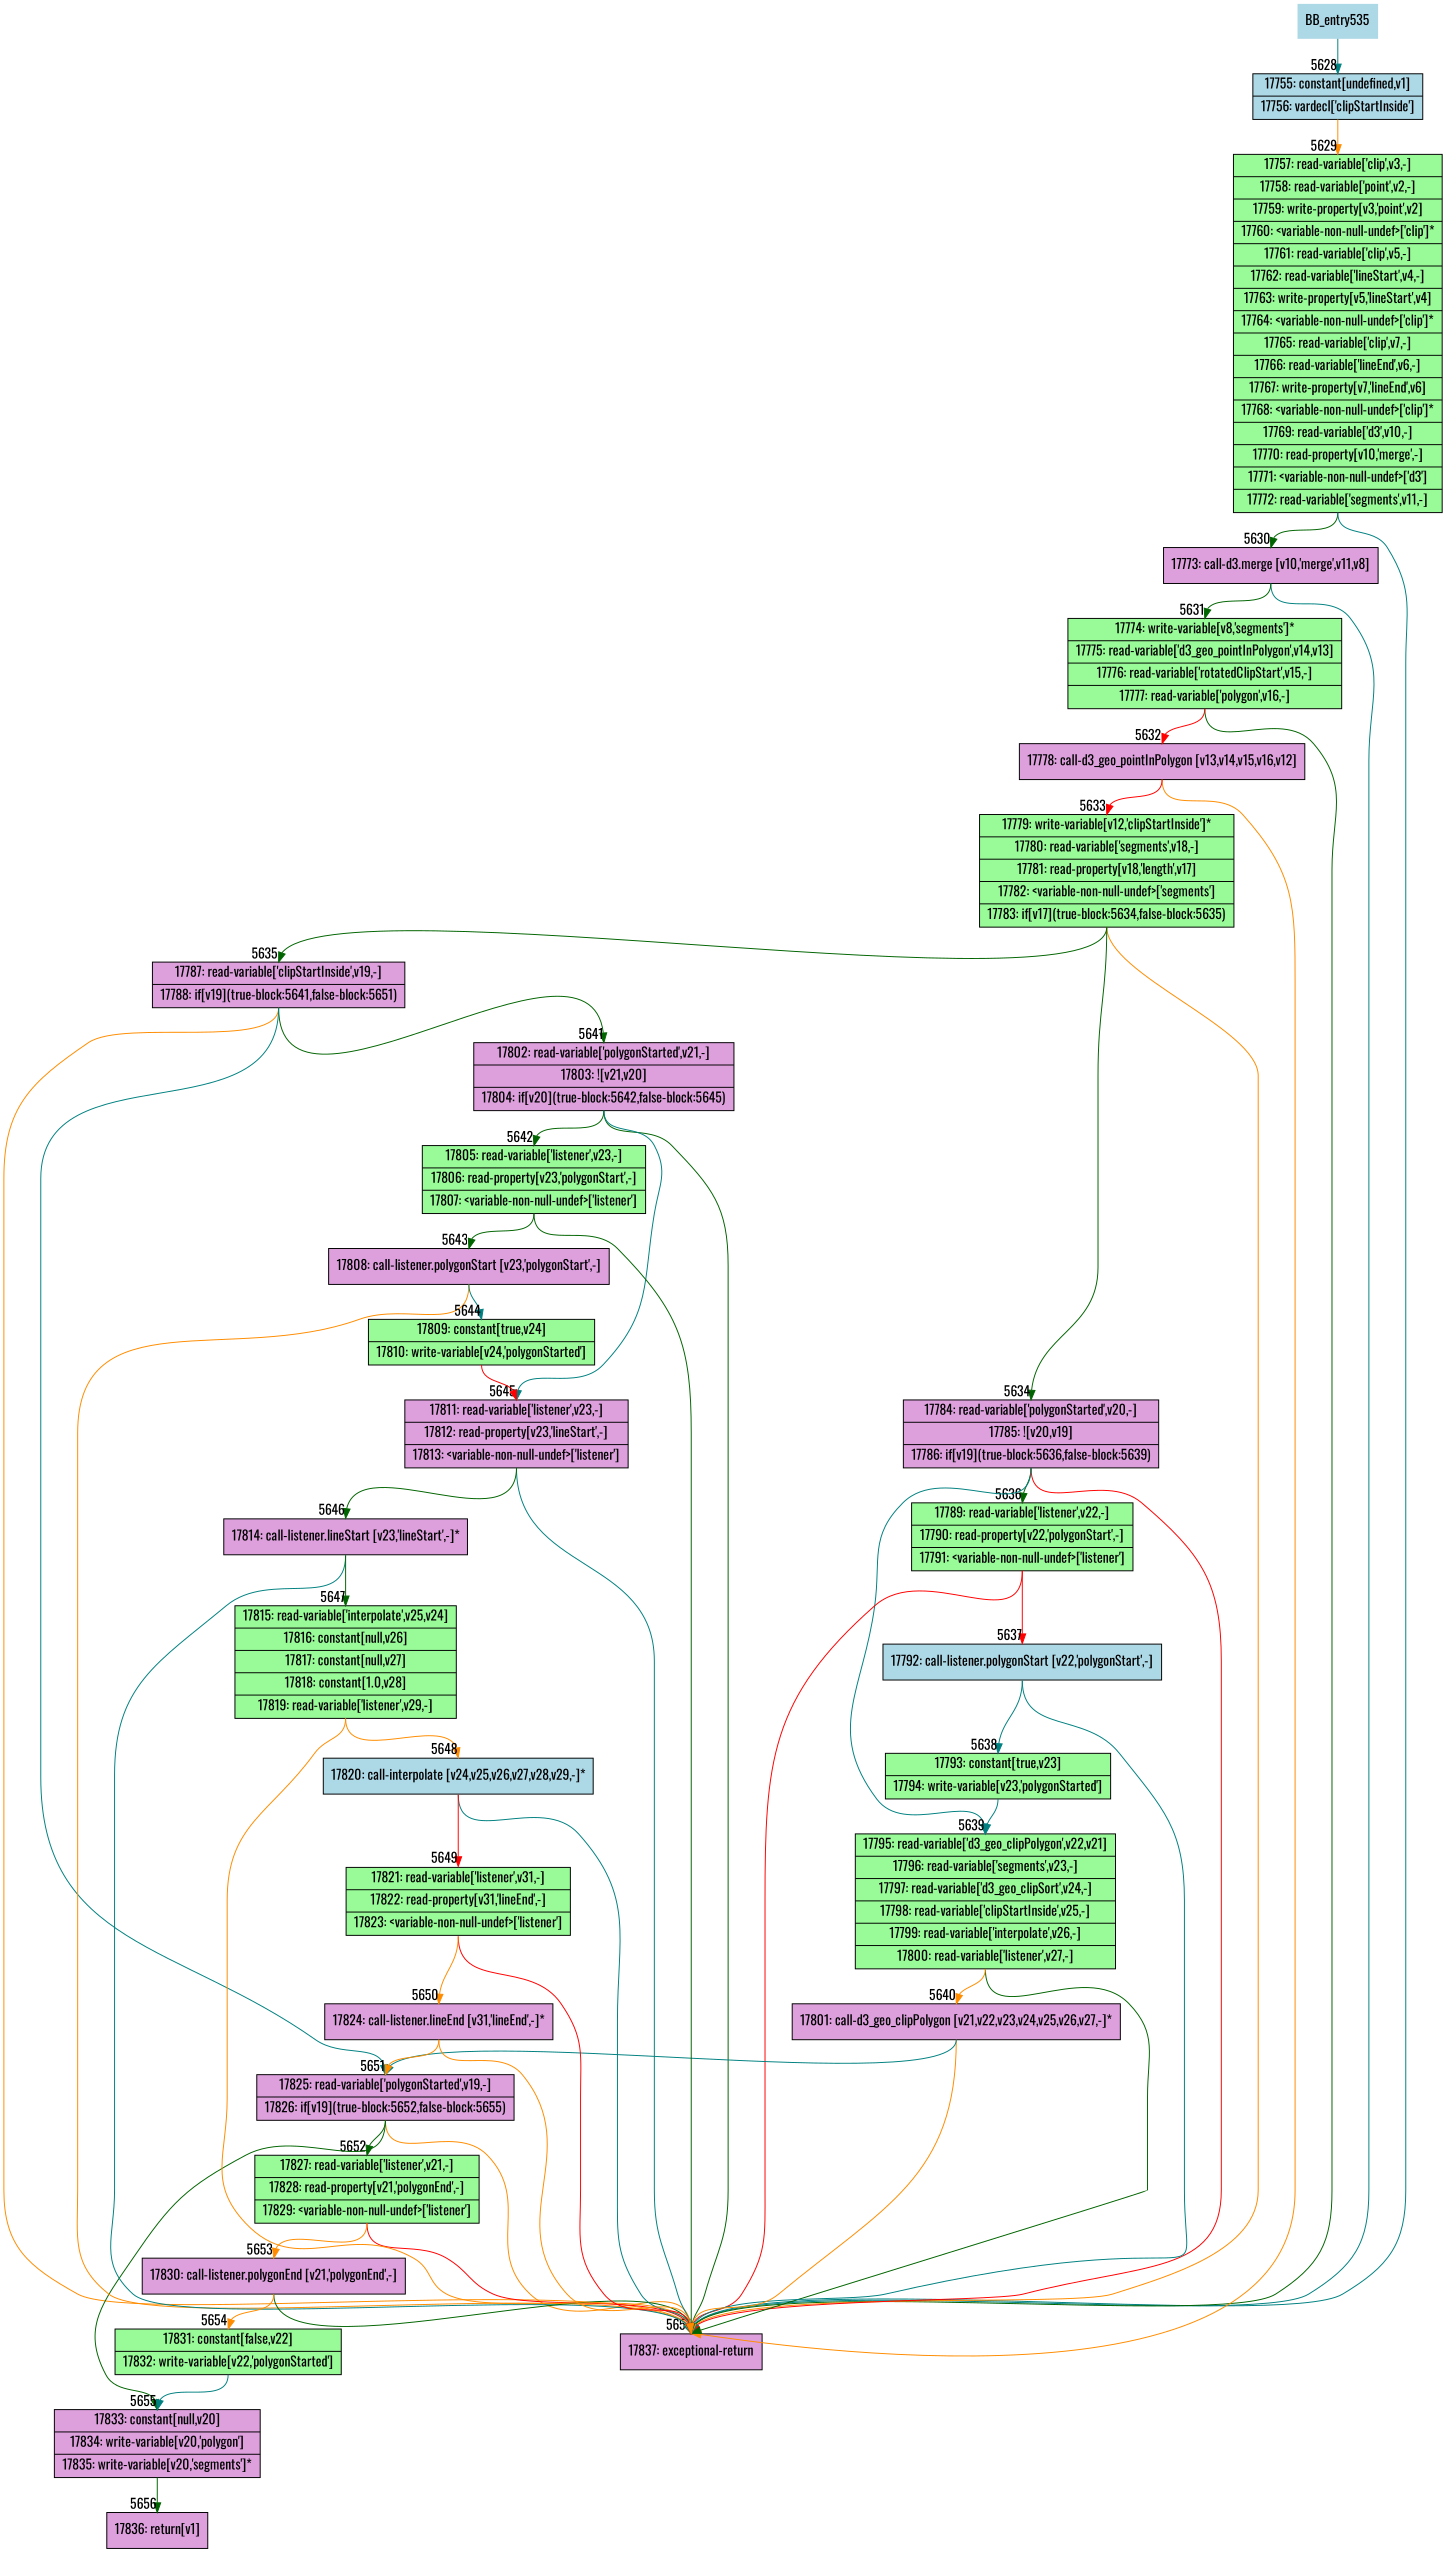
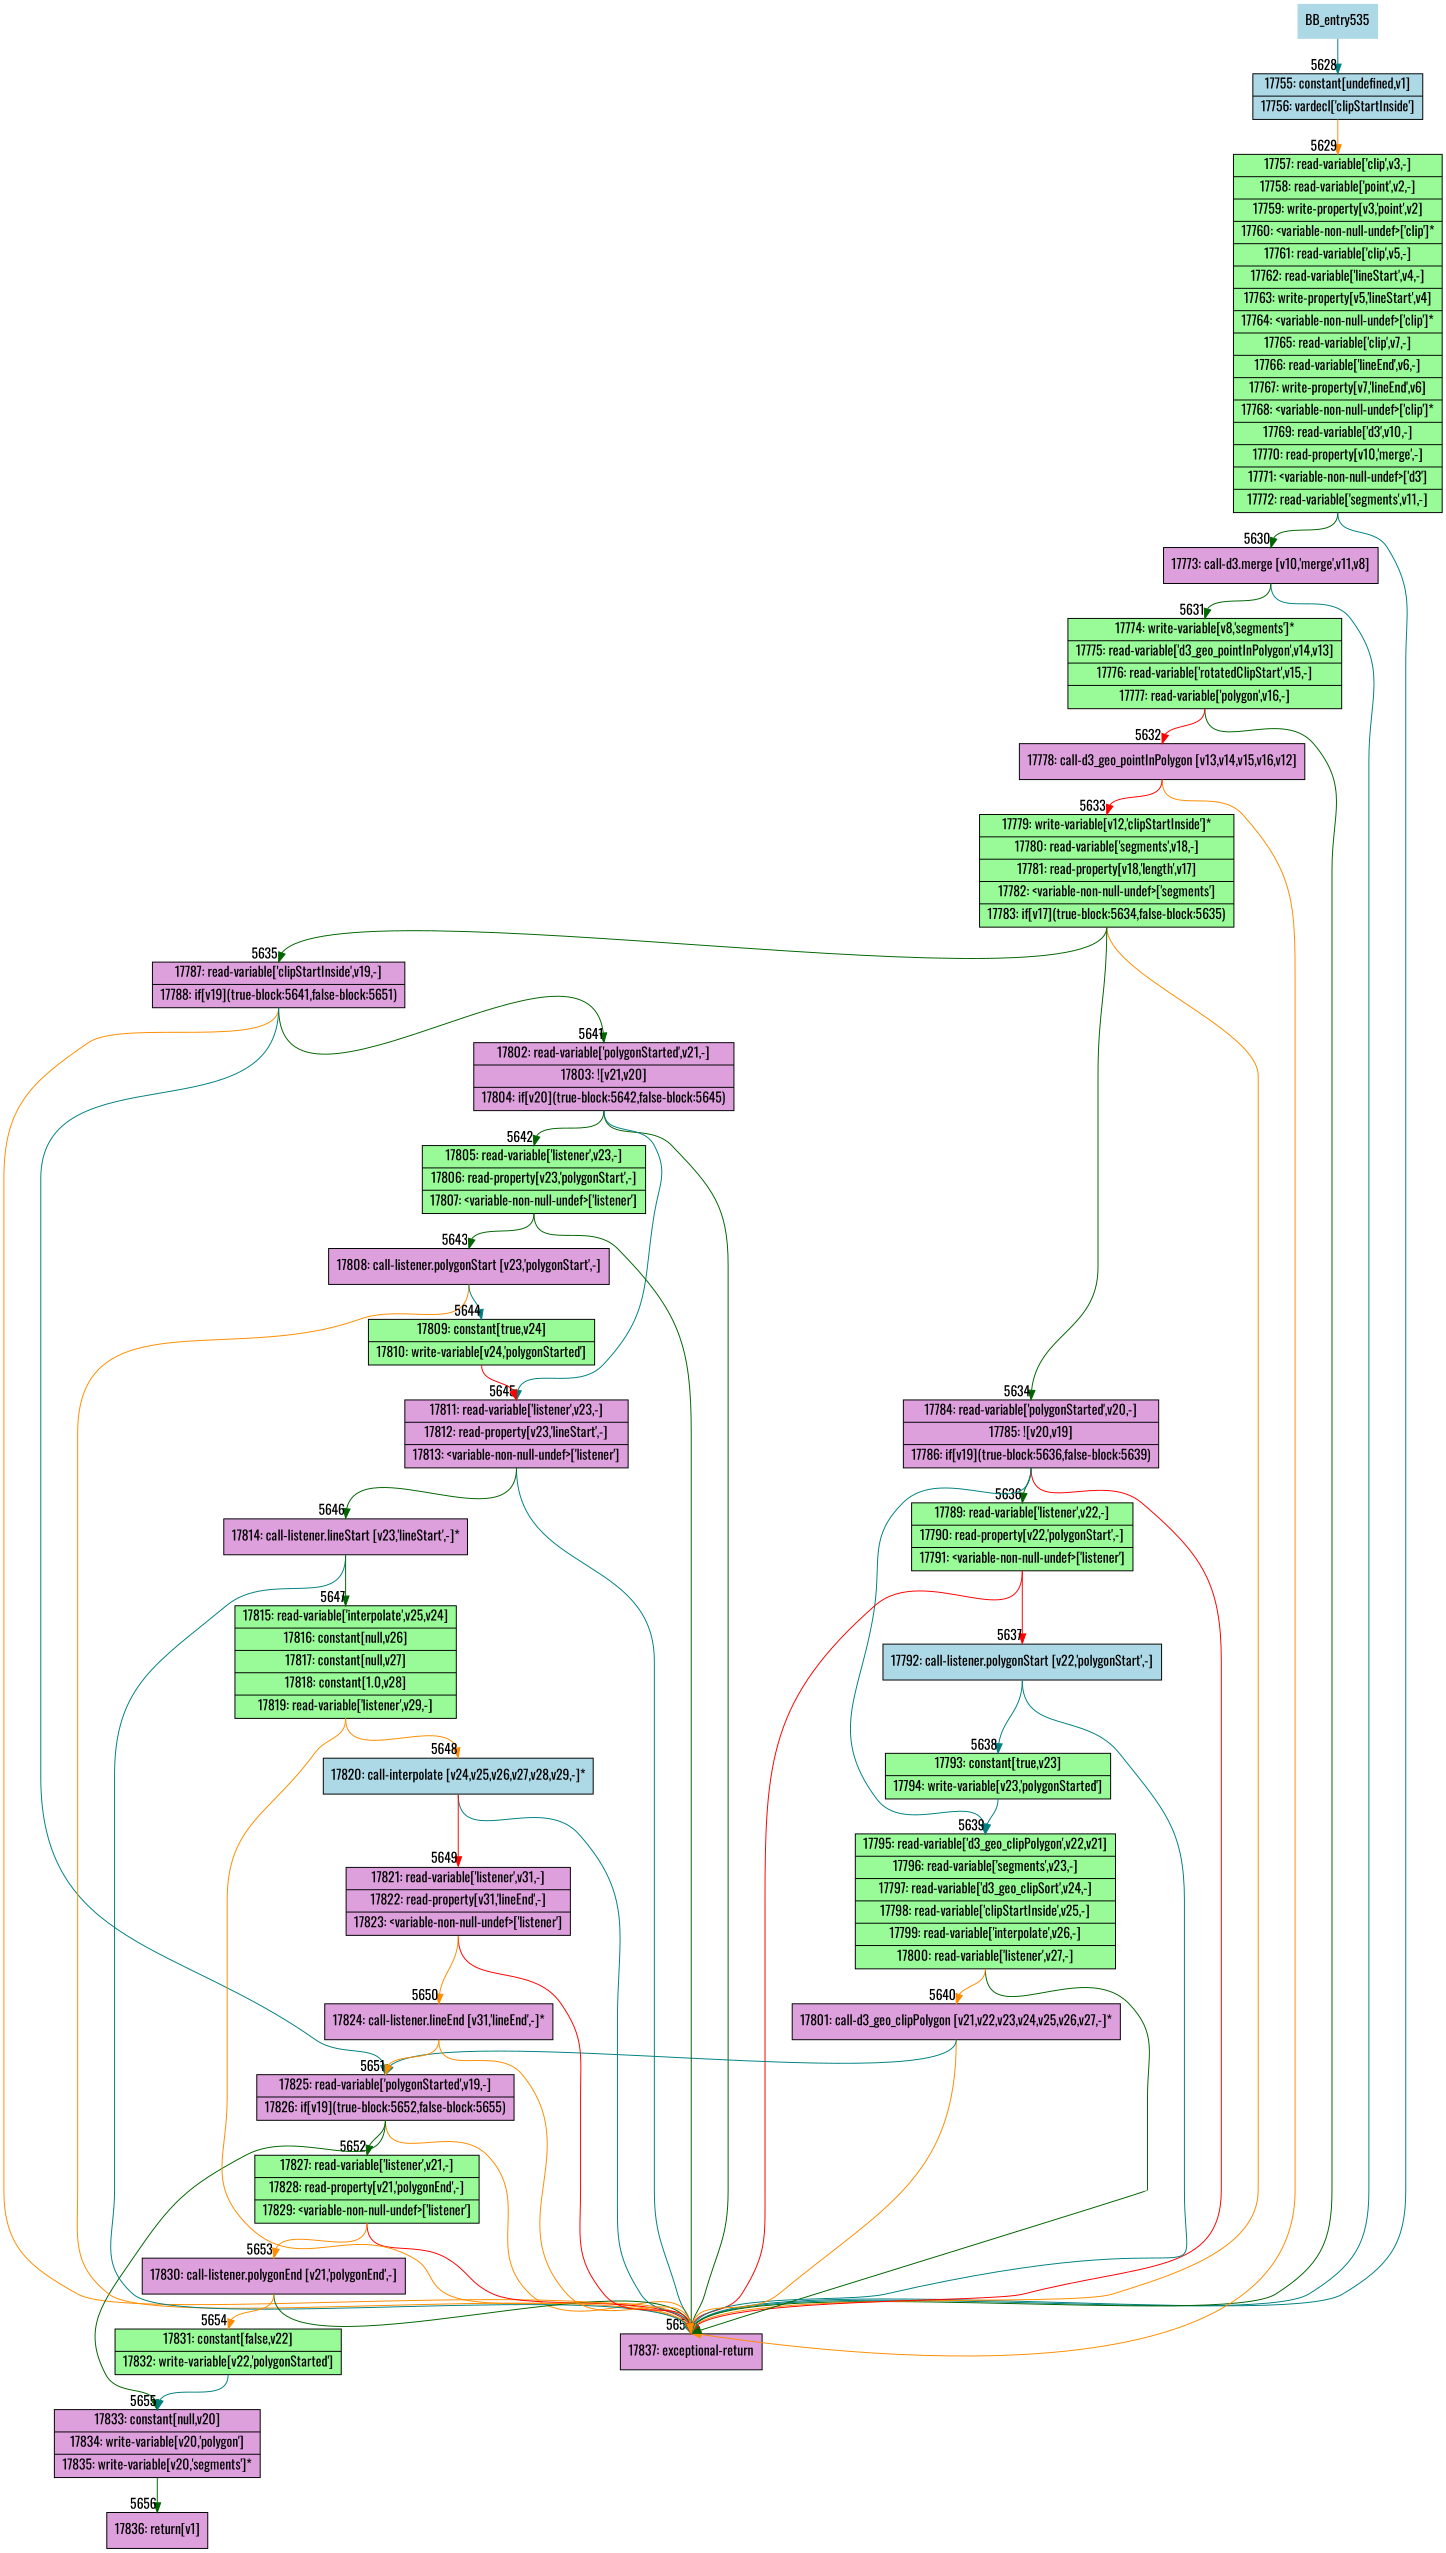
node "17821: read-variable['listener',v31,-]": fillcolor palegreen -> plum
